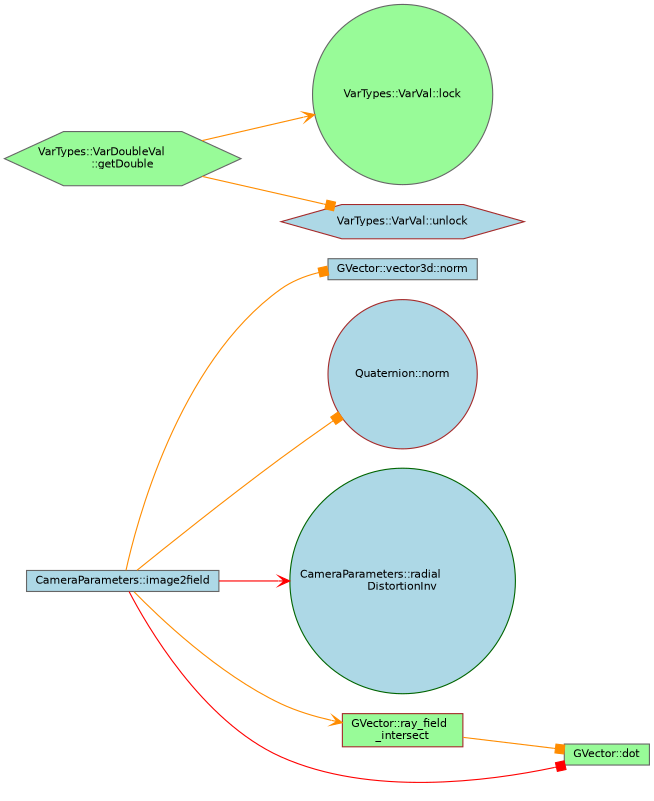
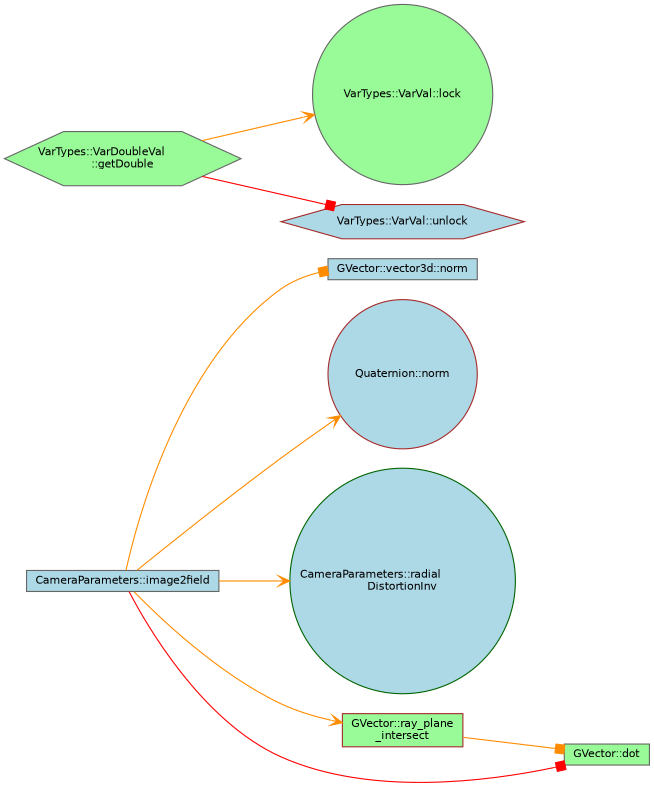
edge "VarTypes::VarDoubleVal ::getDouble" -> "VarTypes::VarVal::unlock": color darkorange -> red
edge "CameraParameters::image2field" -> "Quaternion::norm": arrowhead box -> vee
edge "CameraParameters::image2field" -> "CameraParameters::radial DistortionInv": color red -> darkorange
node "GVector::ray_field _intersect": label "GVector::ray_field _intersect" -> "GVector::ray_plane _intersect"
